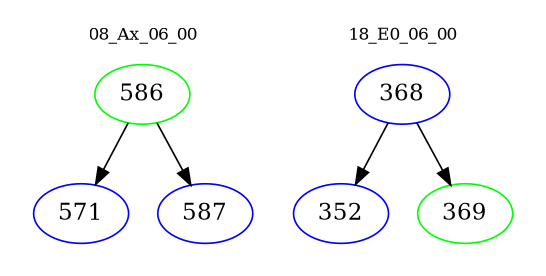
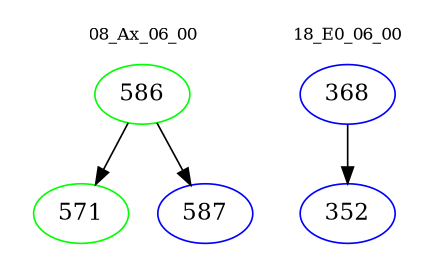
node "571": color blue -> green
node "369": removed
